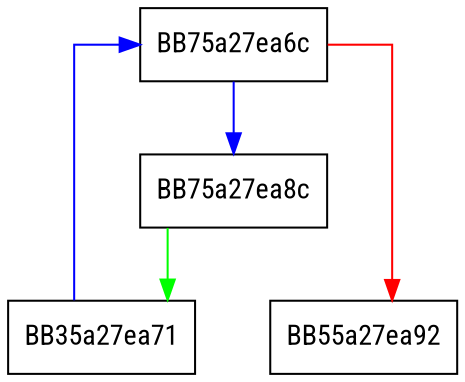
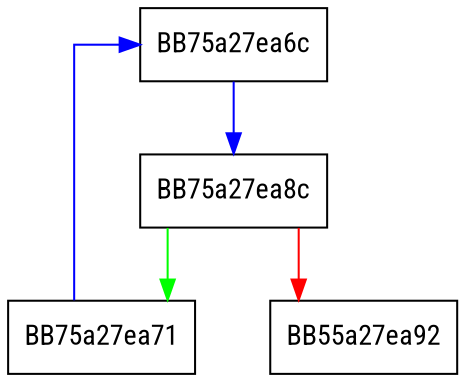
edge "BB75a27ea6c" -> "BB55a27ea92": now "BB75a27ea8c" -> "BB55a27ea92"
node "BB35a27ea71": label "BB35a27ea71" -> "BB75a27ea71"
